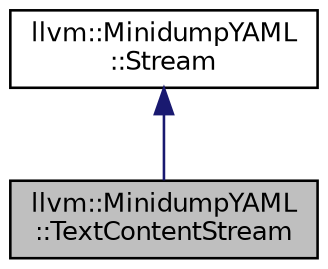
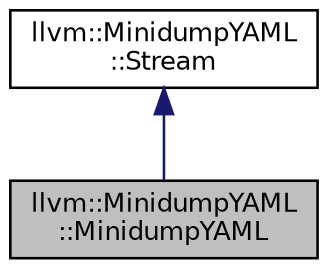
node "llvm::MinidumpYAML ::TextContentStream": label "llvm::MinidumpYAML ::TextContentStream" -> "llvm::MinidumpYAML ::MinidumpYAML"
